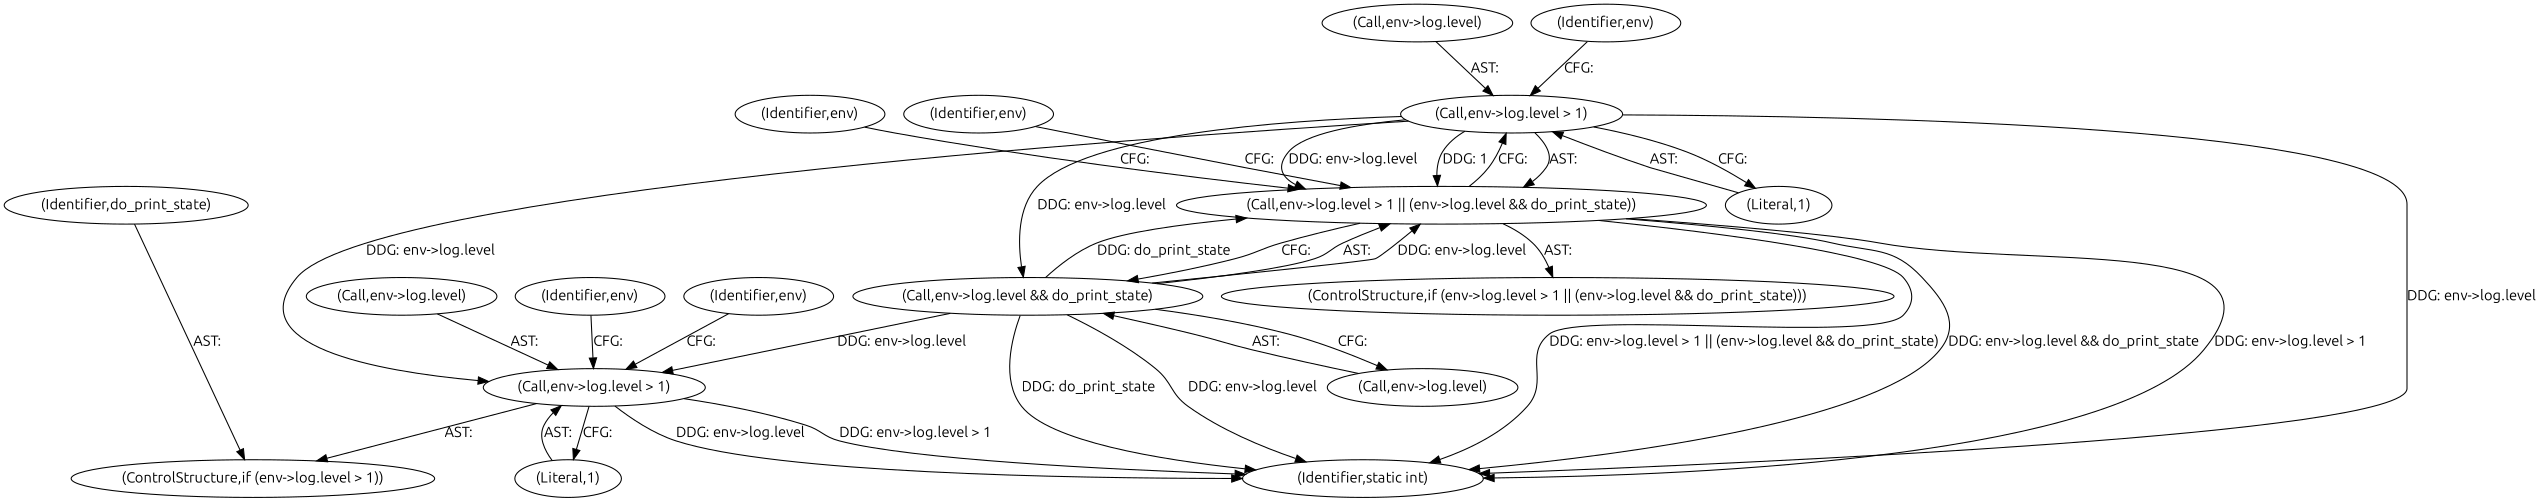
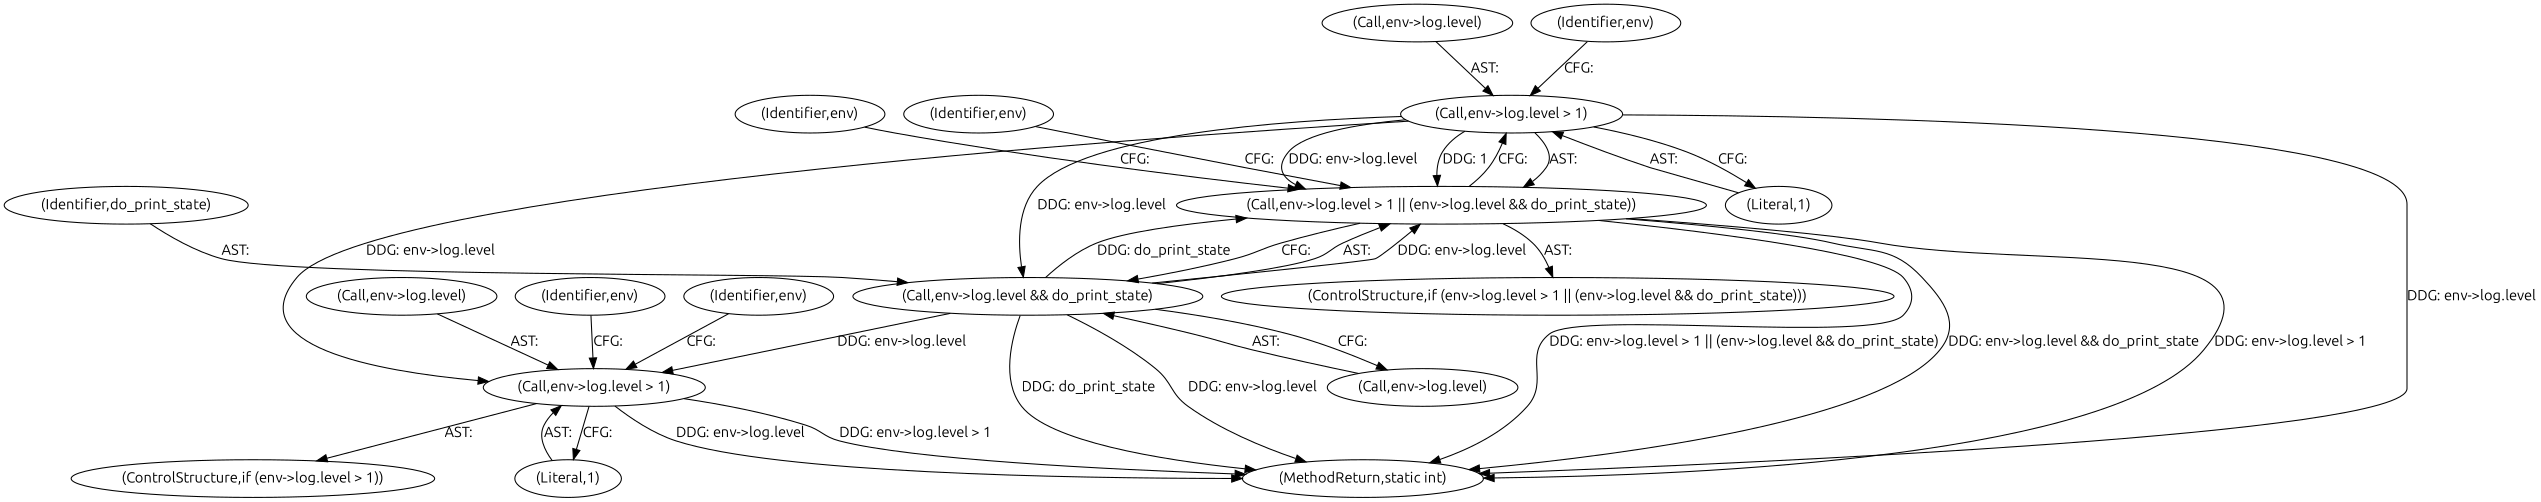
edge "(Identifier,do_print_state)" -> "(ControlStructure,if (env->log.level > 1))": now "(Identifier,do_print_state)" -> "(Call,env->log.level && do_print_state)"
node "(Identifier,static int)": label "(Identifier,static int)" -> "(MethodReturn,static int)"
